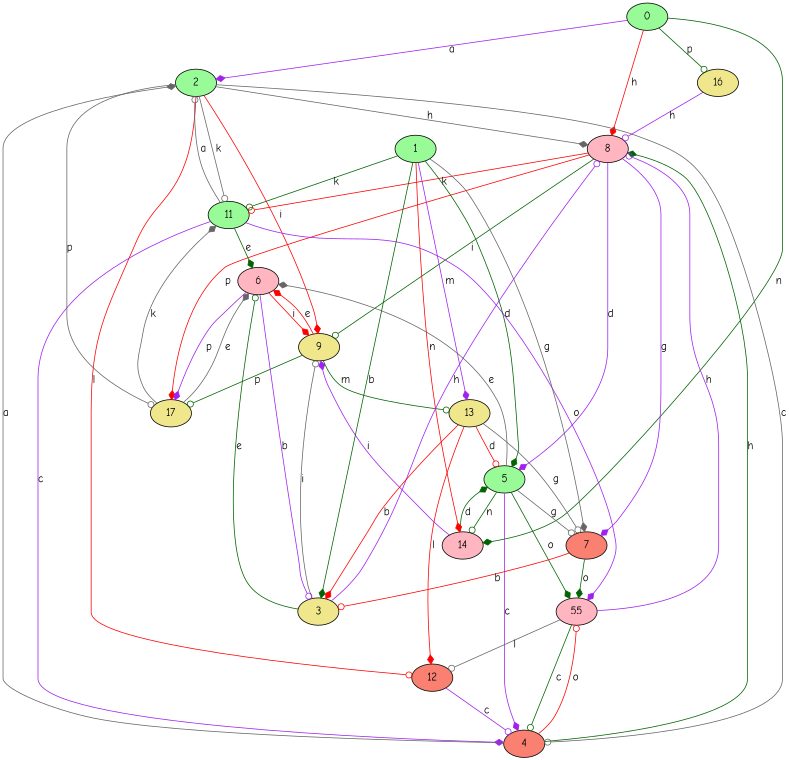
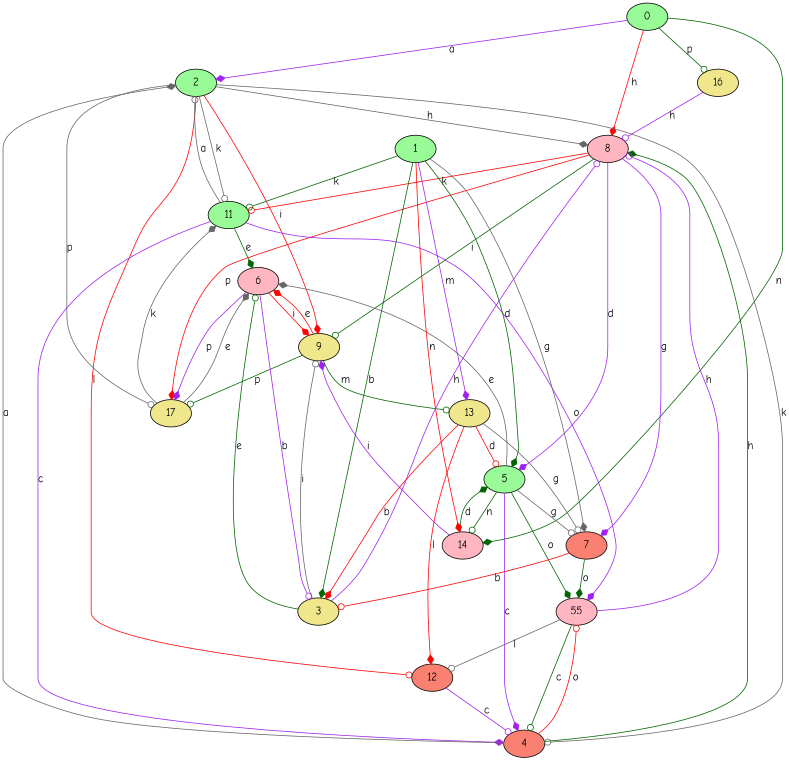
edge "2" -> "4": label "c" -> "k"
